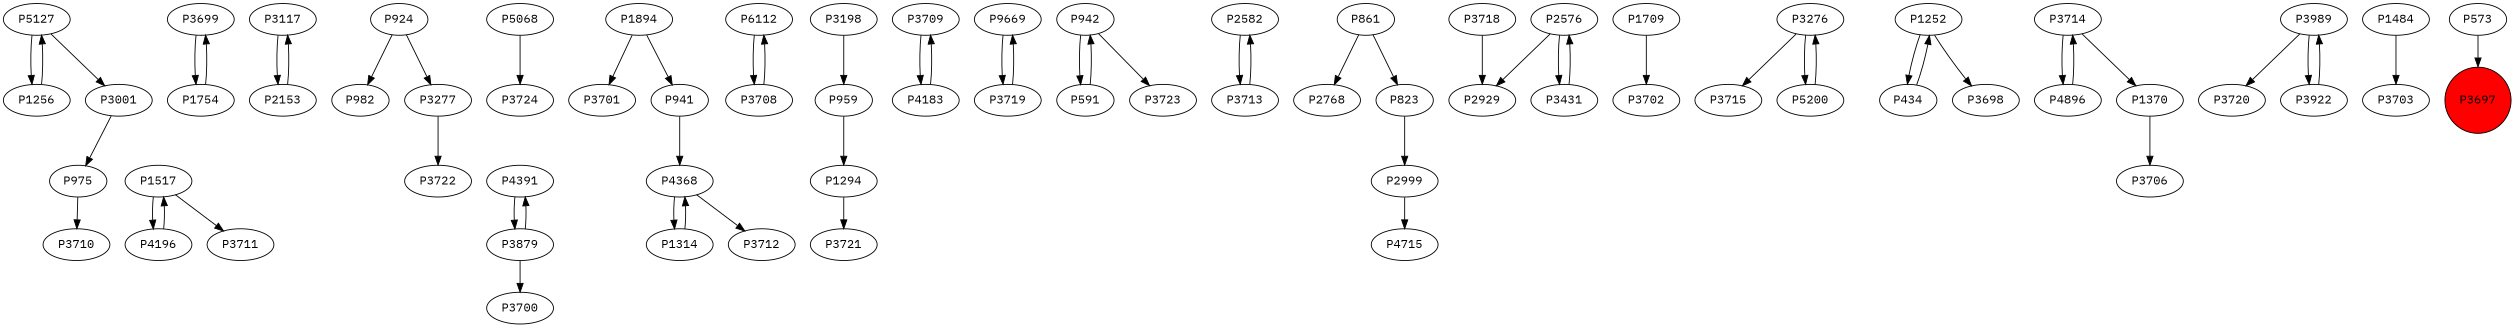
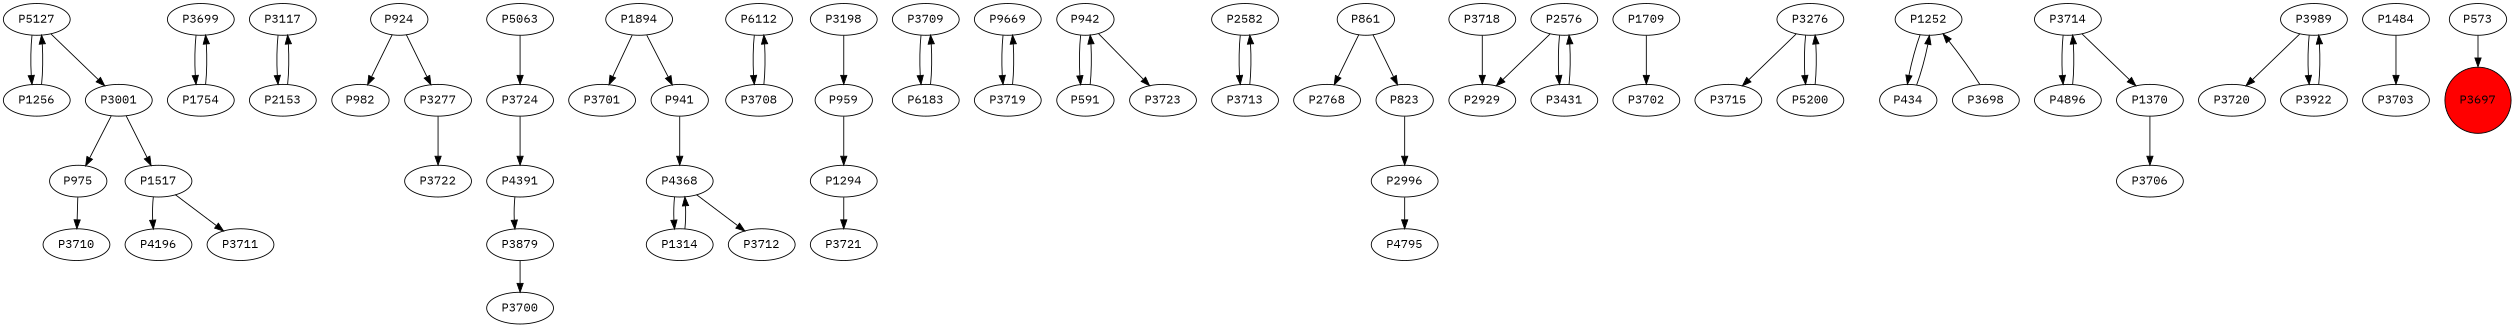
node "P5068": label "P5068" -> "P5063"
edge "P1252" -> "P3698": reversed
node "P4183": label "P4183" -> "P6183"
node "P2999": label "P2999" -> "P2996"
edge "P4196" -> "P1517": now "P3001" -> "P1517"
edge "P3879" -> "P4391": now "P3724" -> "P4391"
node "P4715": label "P4715" -> "P4795"
